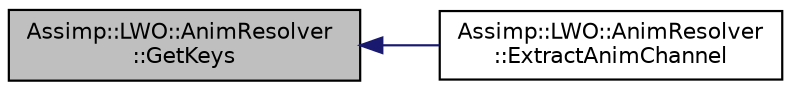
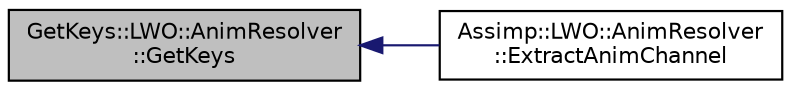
node "Assimp::LWO::AnimResolver ::GetKeys": label "Assimp::LWO::AnimResolver ::GetKeys" -> "GetKeys::LWO::AnimResolver ::GetKeys"
